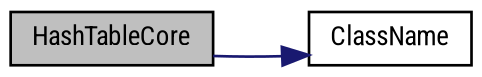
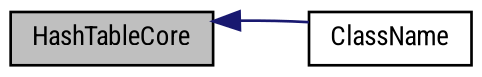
edge "HashTableCore" -> "ClassName": reversed
